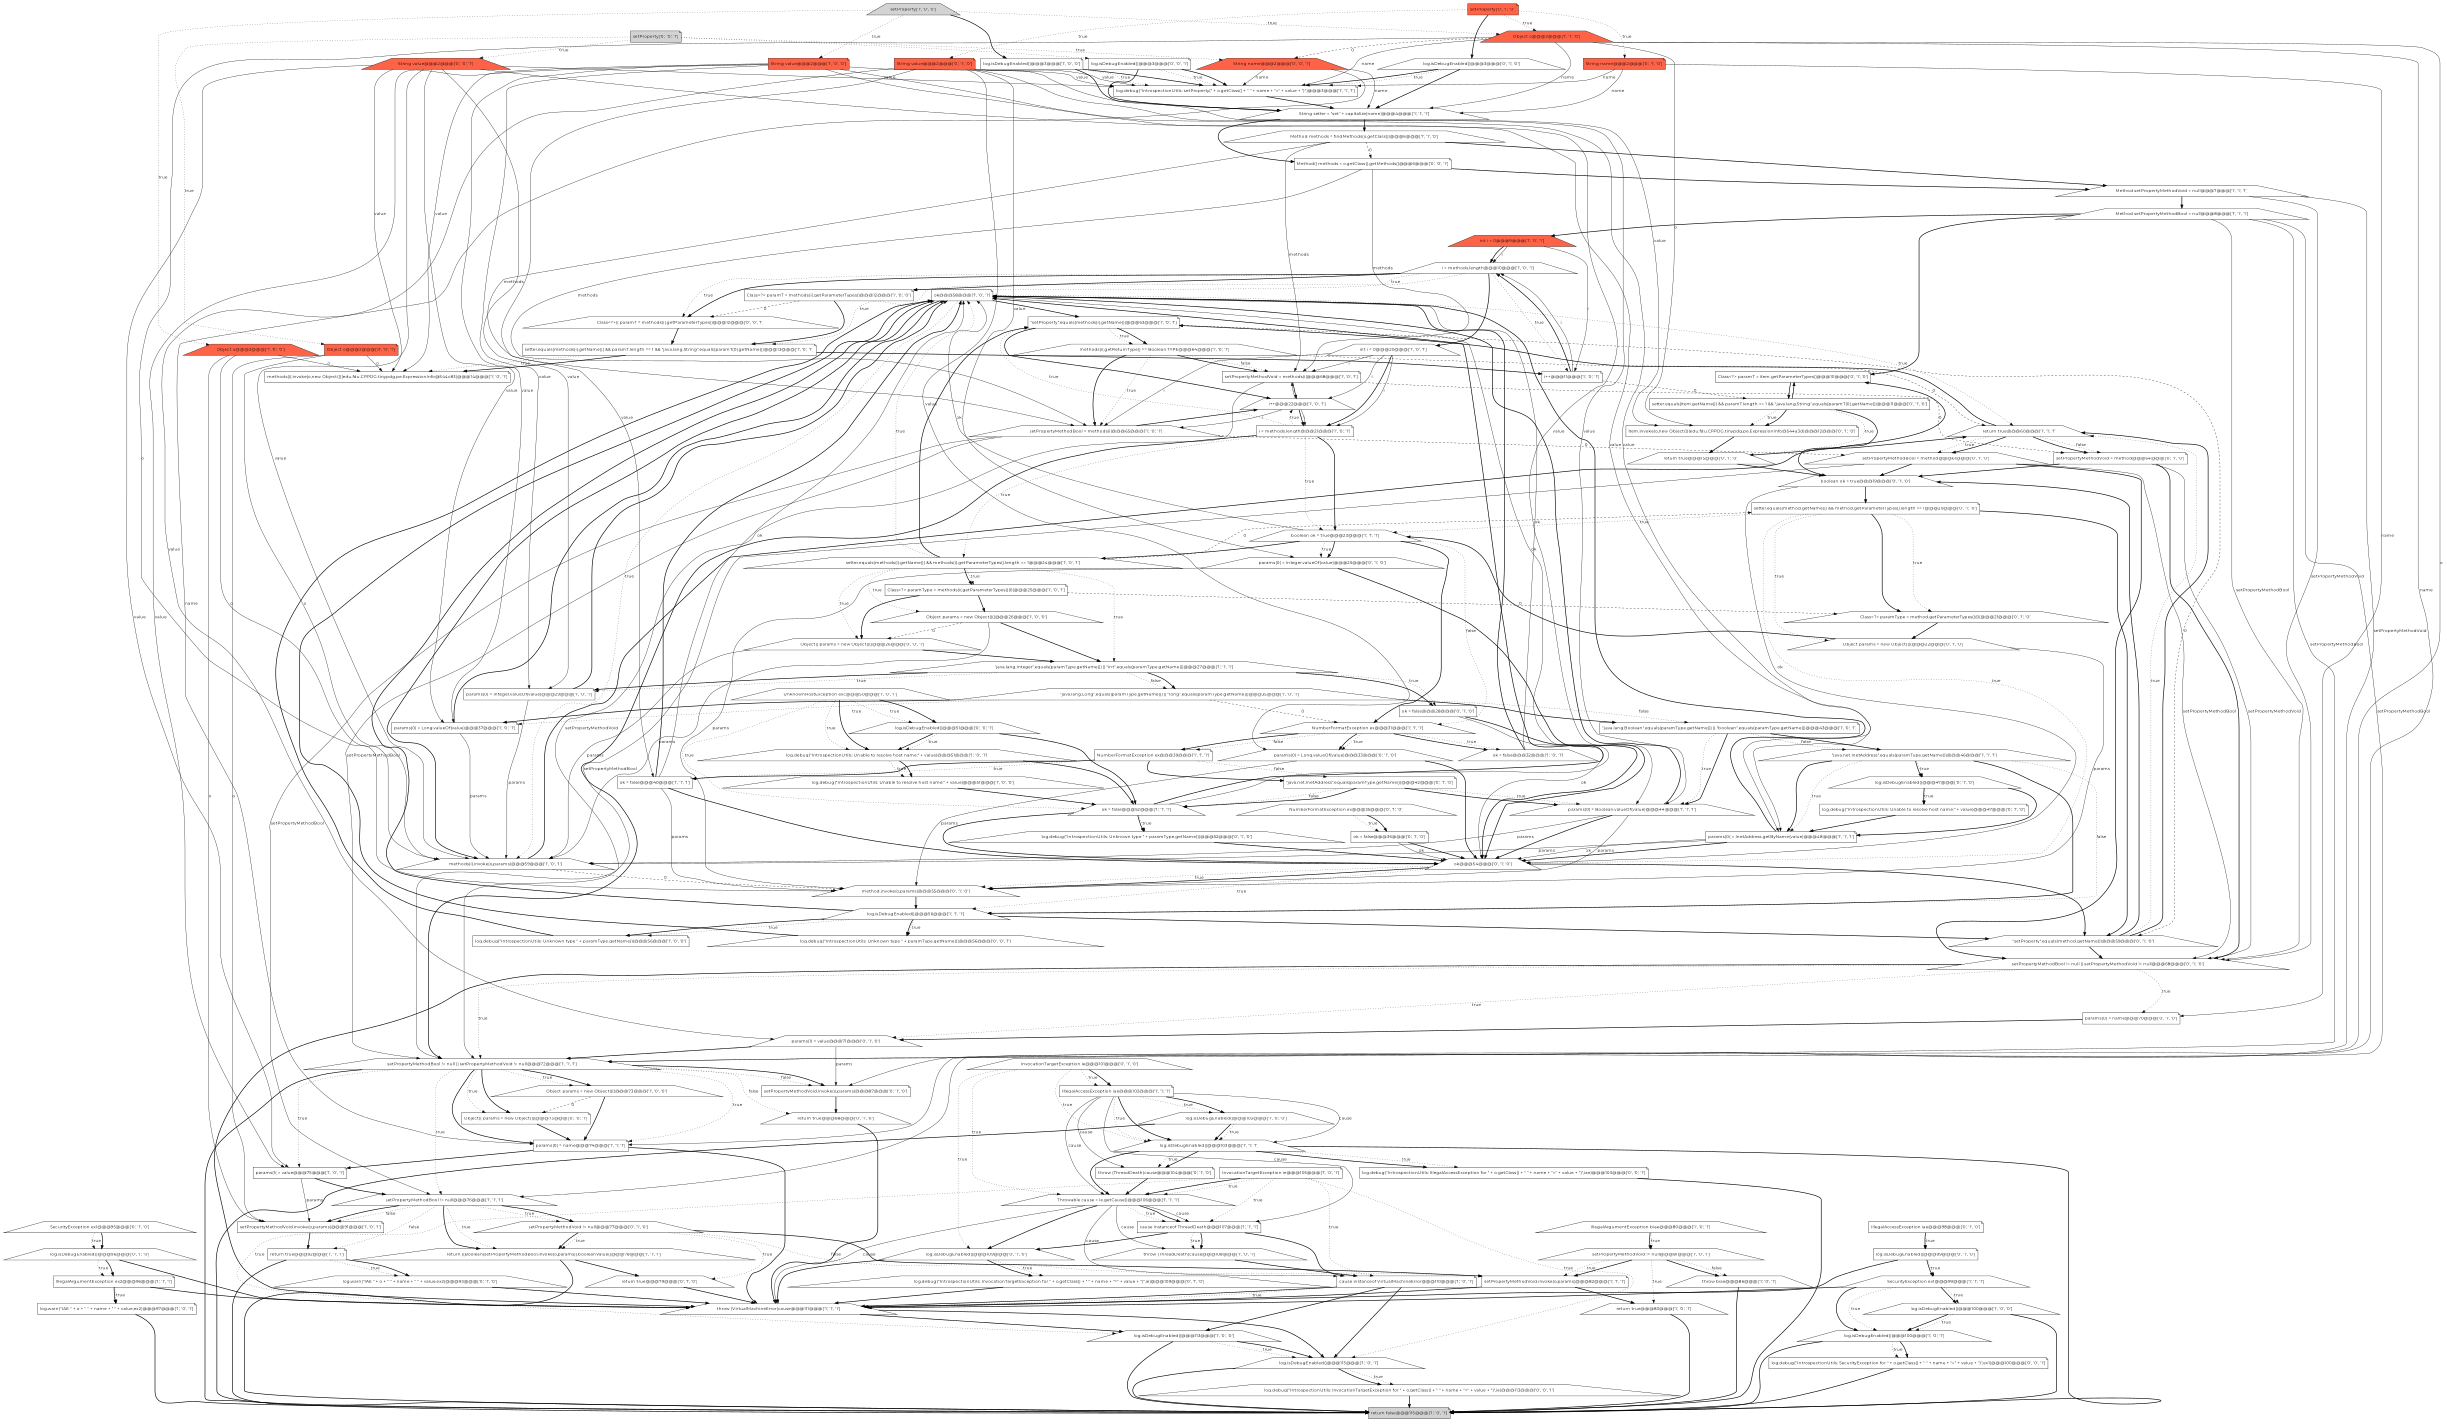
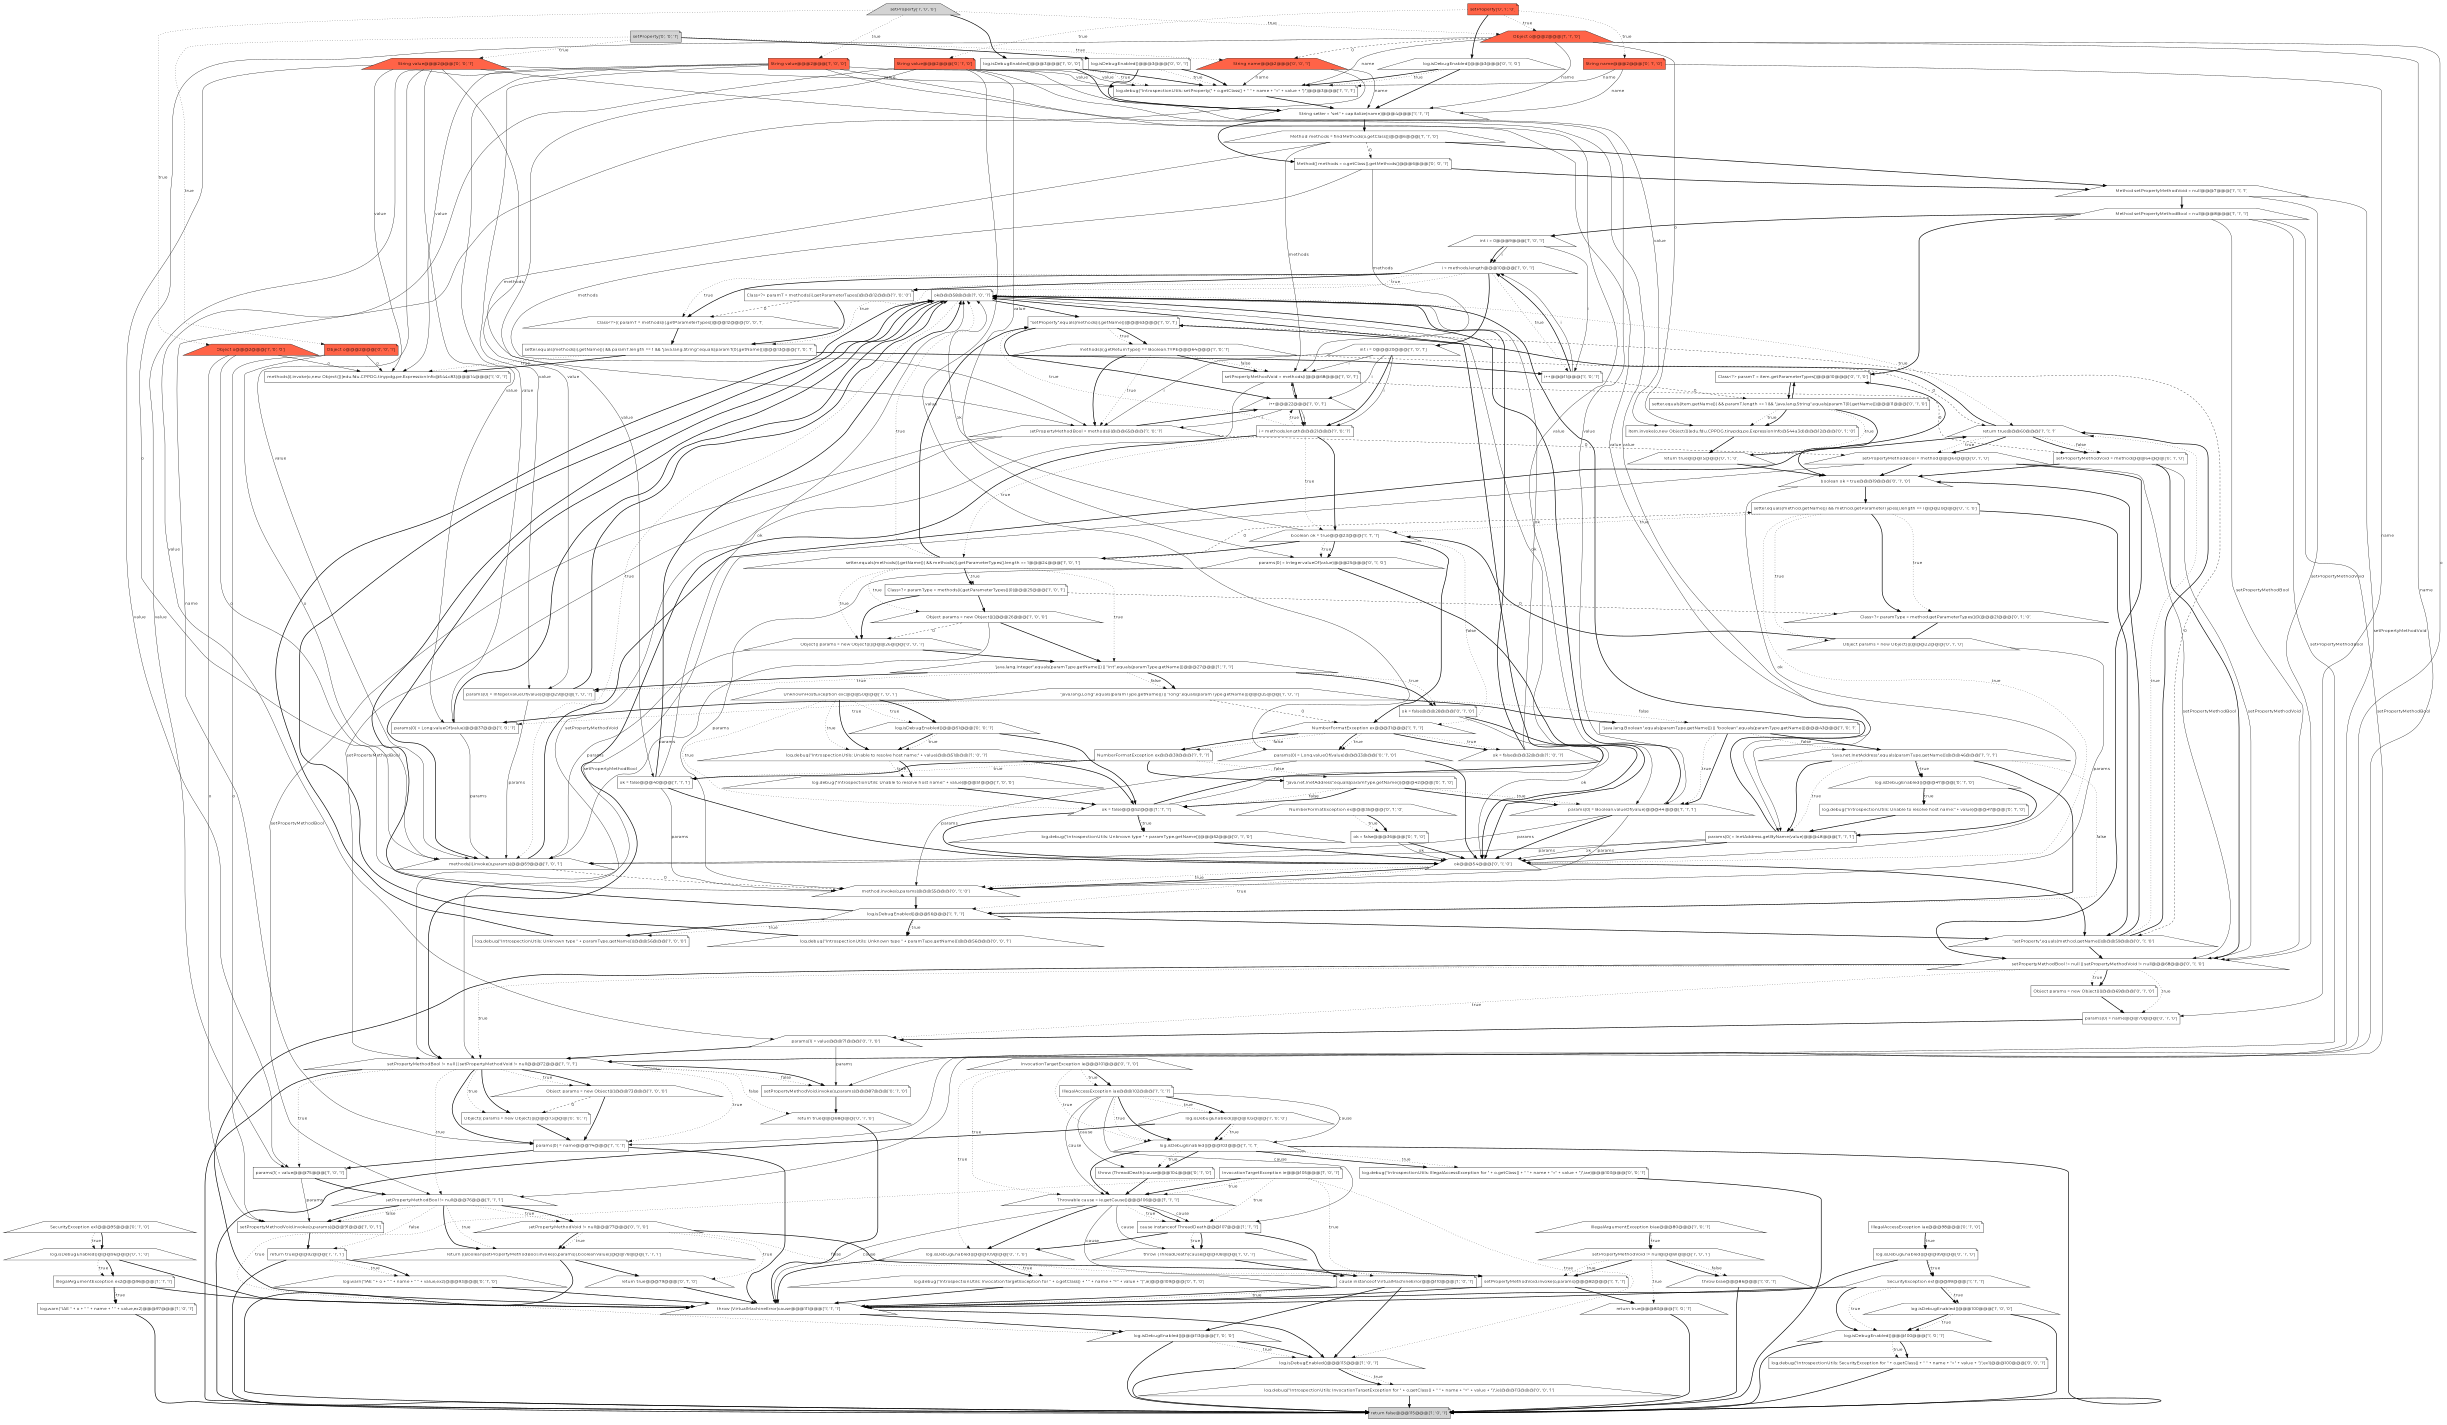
edge "setProperty['0', '0', '1']" -> "log.isDebugEnabled()@@@3@@@['0', '0', '1']": style dotted -> bold
node "int i = 0@@@9@@@['1', '0', '1']": fillcolor tomato -> white
node "Object params = new Object((((@@@69@@@['0', '1', '0']": added
